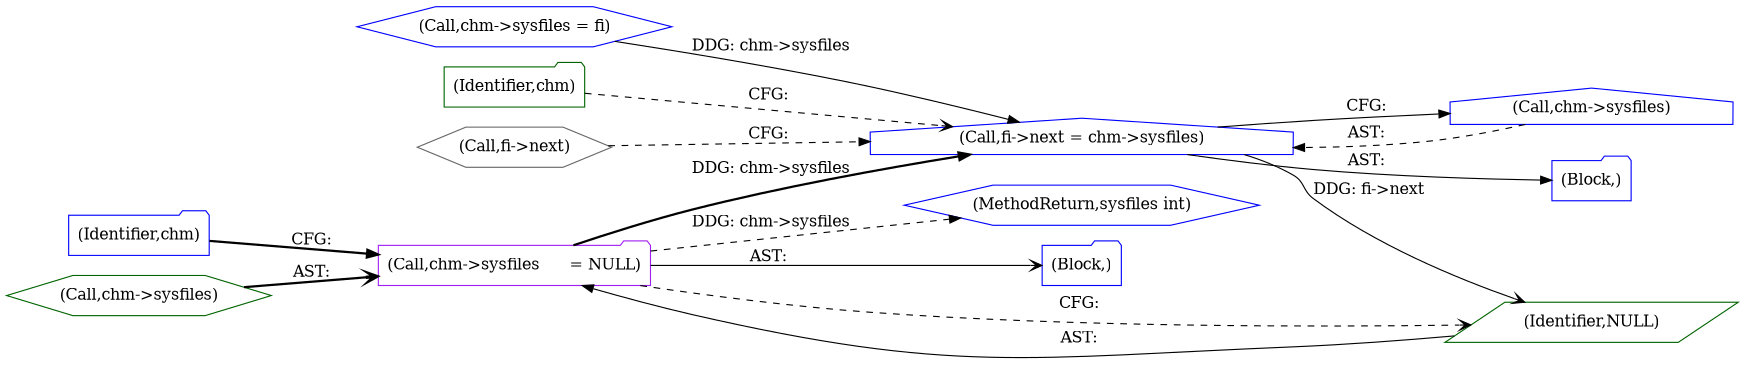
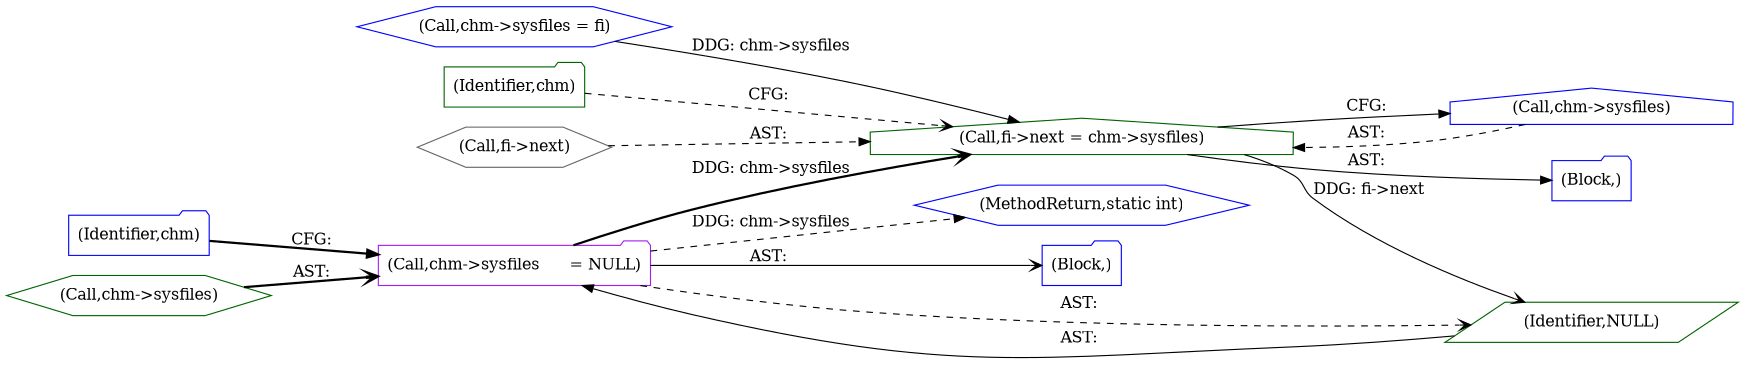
edge "(Call,fi->next)" -> "(Call,fi->next = chm->sysfiles)": label "CFG: " -> "AST: "
node "(Call,fi->next = chm->sysfiles)": color blue -> darkgreen
edge "(Call,chm->sysfiles      = NULL)" -> "(Call,fi->next = chm->sysfiles)": arrowhead normal -> vee
node "(MethodReturn,sysfiles int)": label "(MethodReturn,sysfiles int)" -> "(MethodReturn,static int)"
edge "(Call,chm->sysfiles      = NULL)" -> "(Identifier,NULL)": label "CFG: " -> "AST: "
